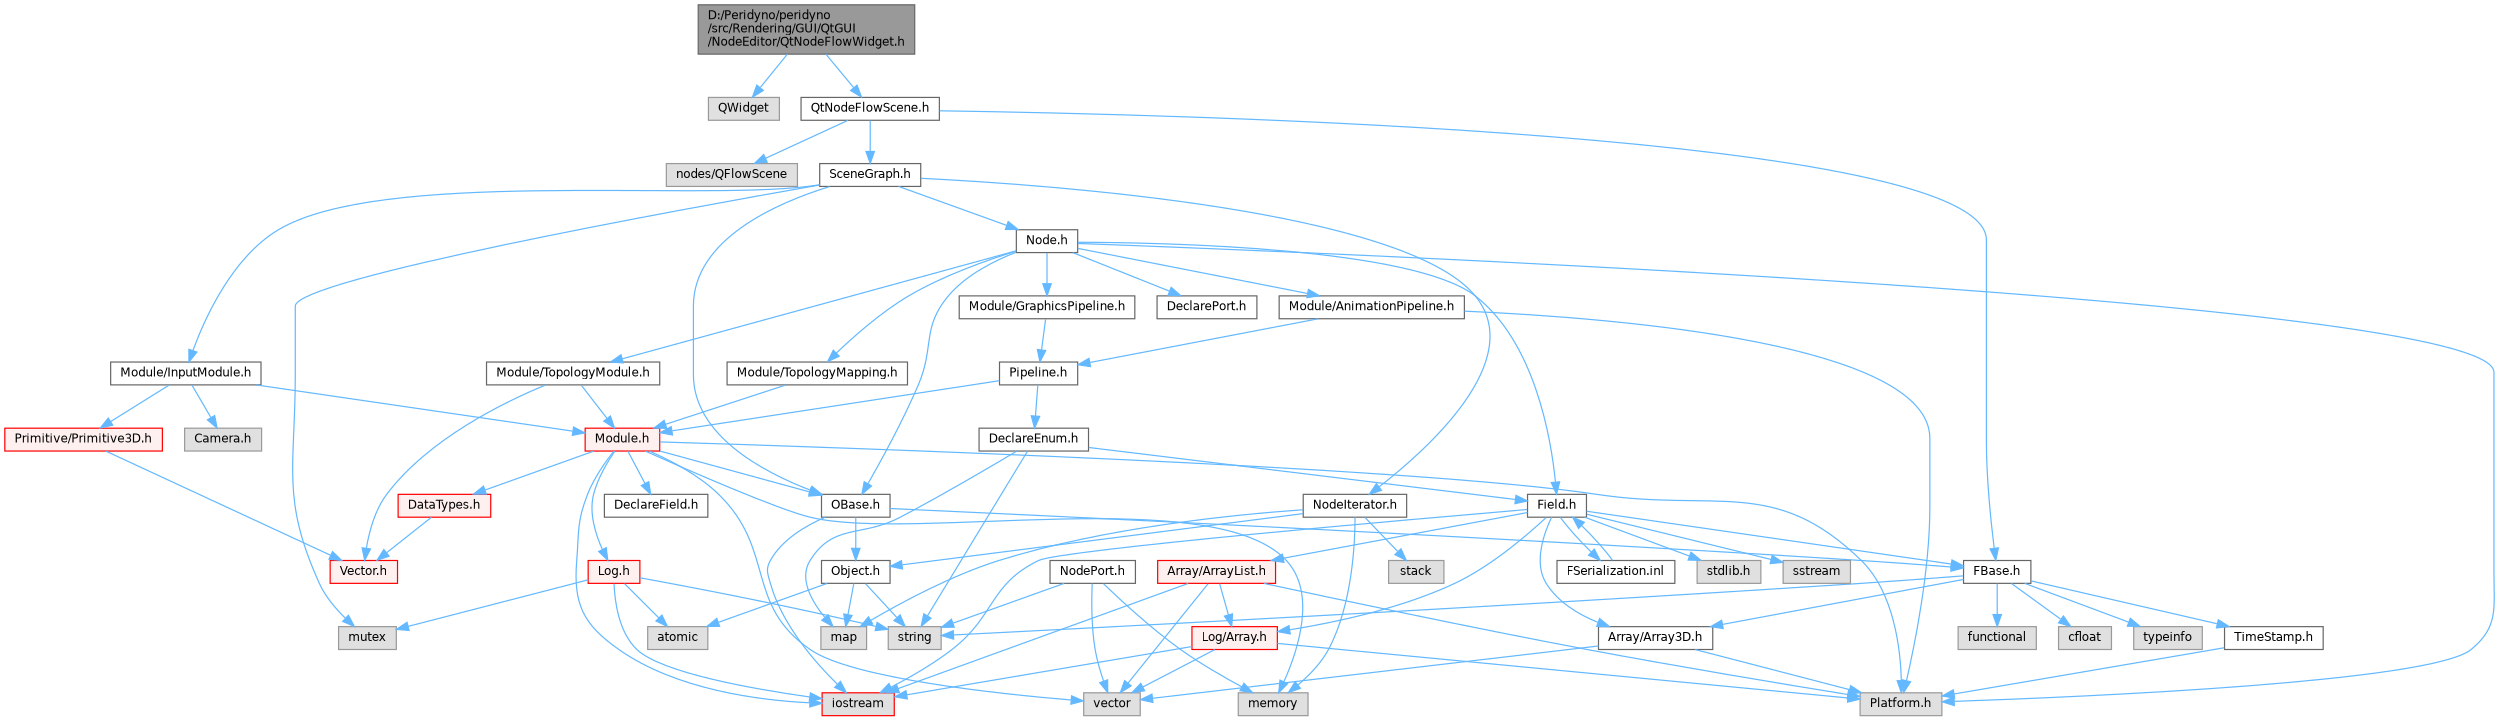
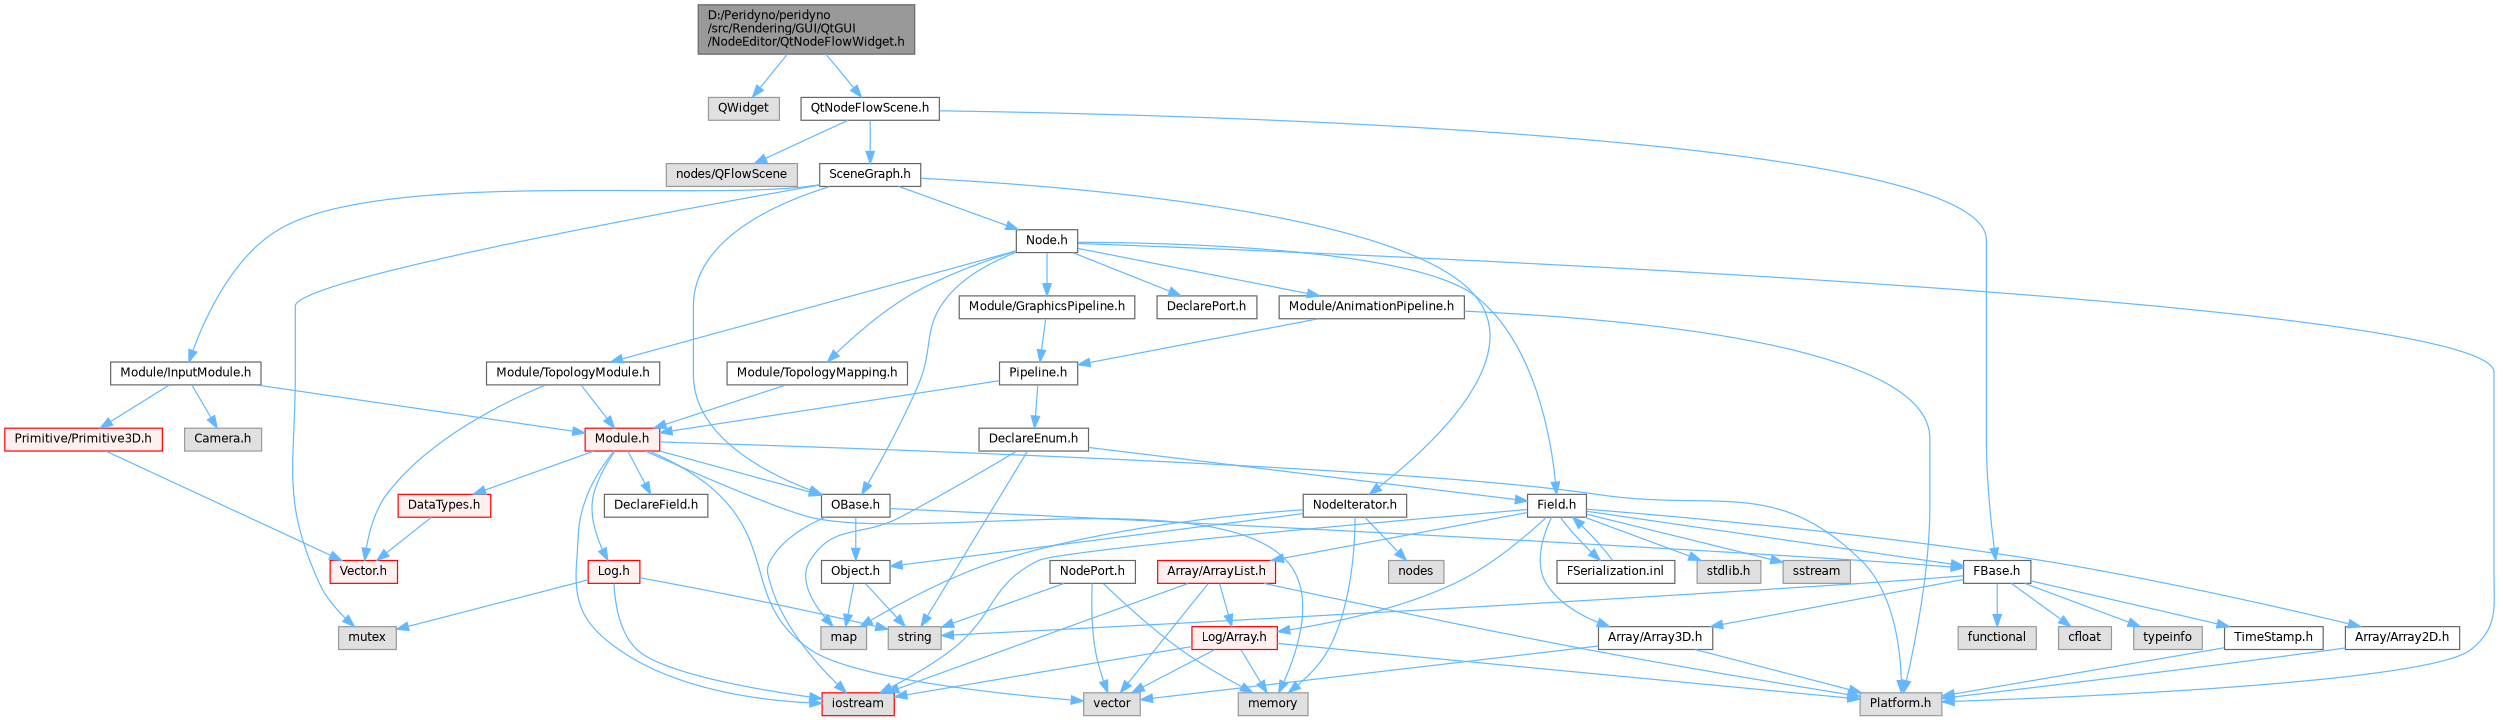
node "stack": label "stack" -> "nodes"
node "atomic": removed
node "Array/Array2D.h": added
edge "Log/Array.h" -> "memory": added
